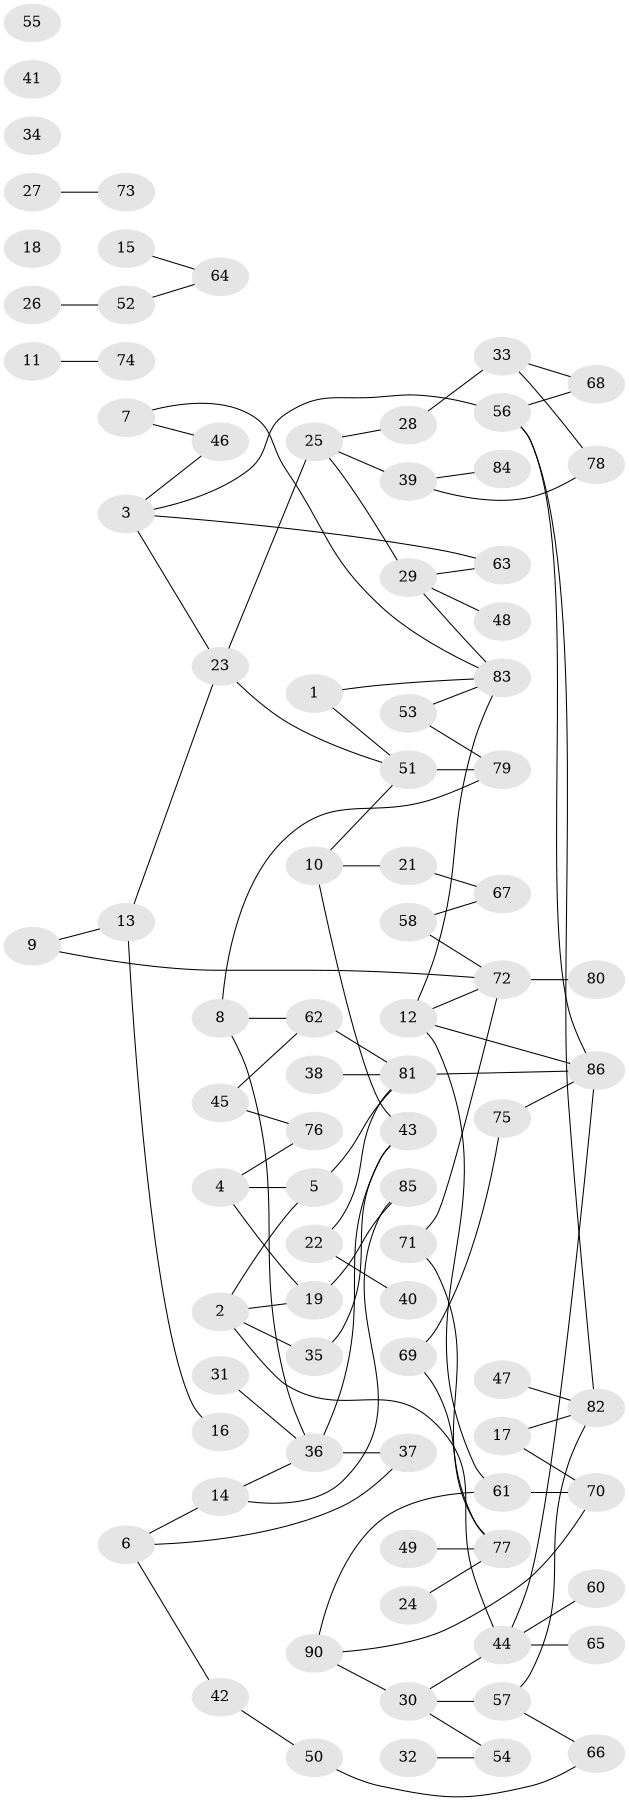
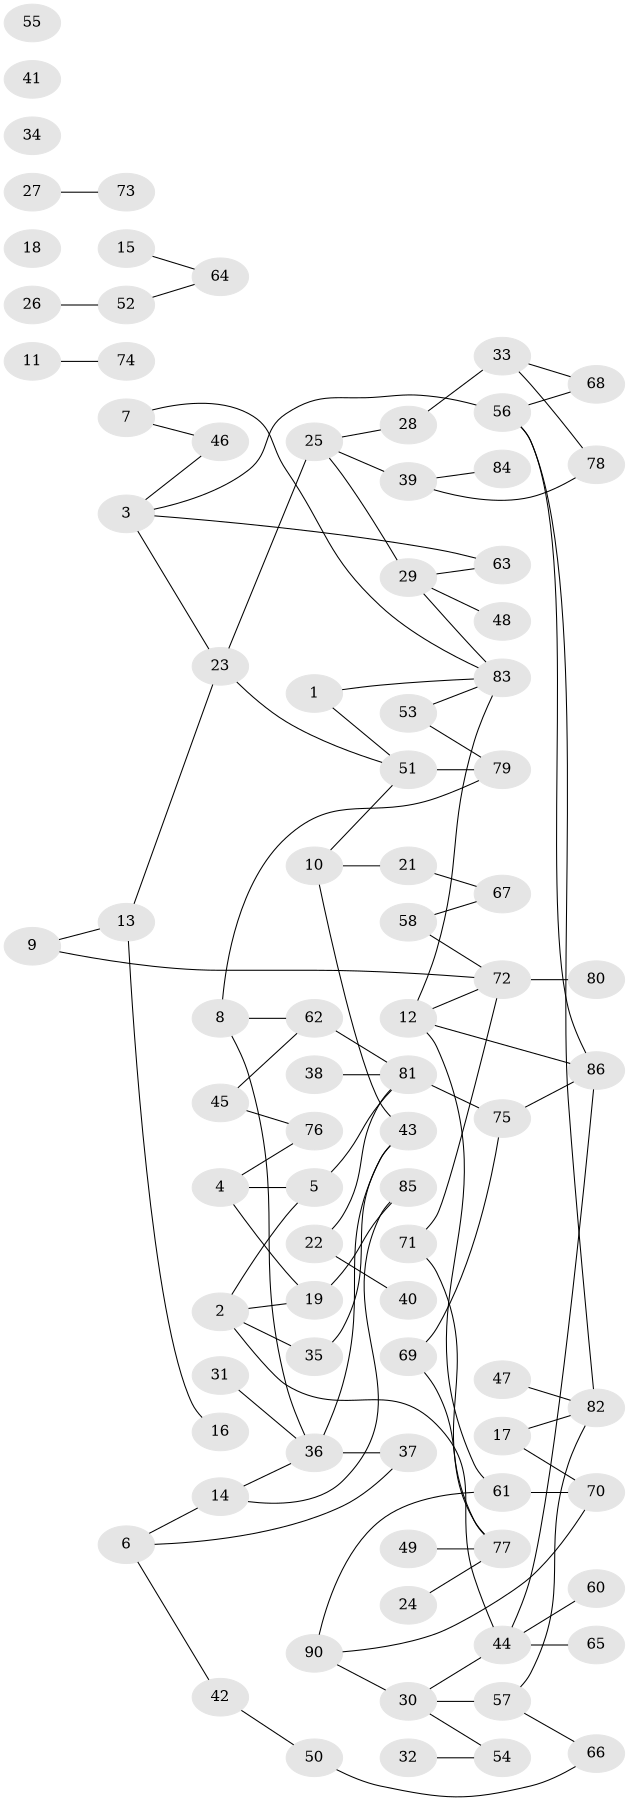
edge "86" -- "81": now "75" -- "81"
